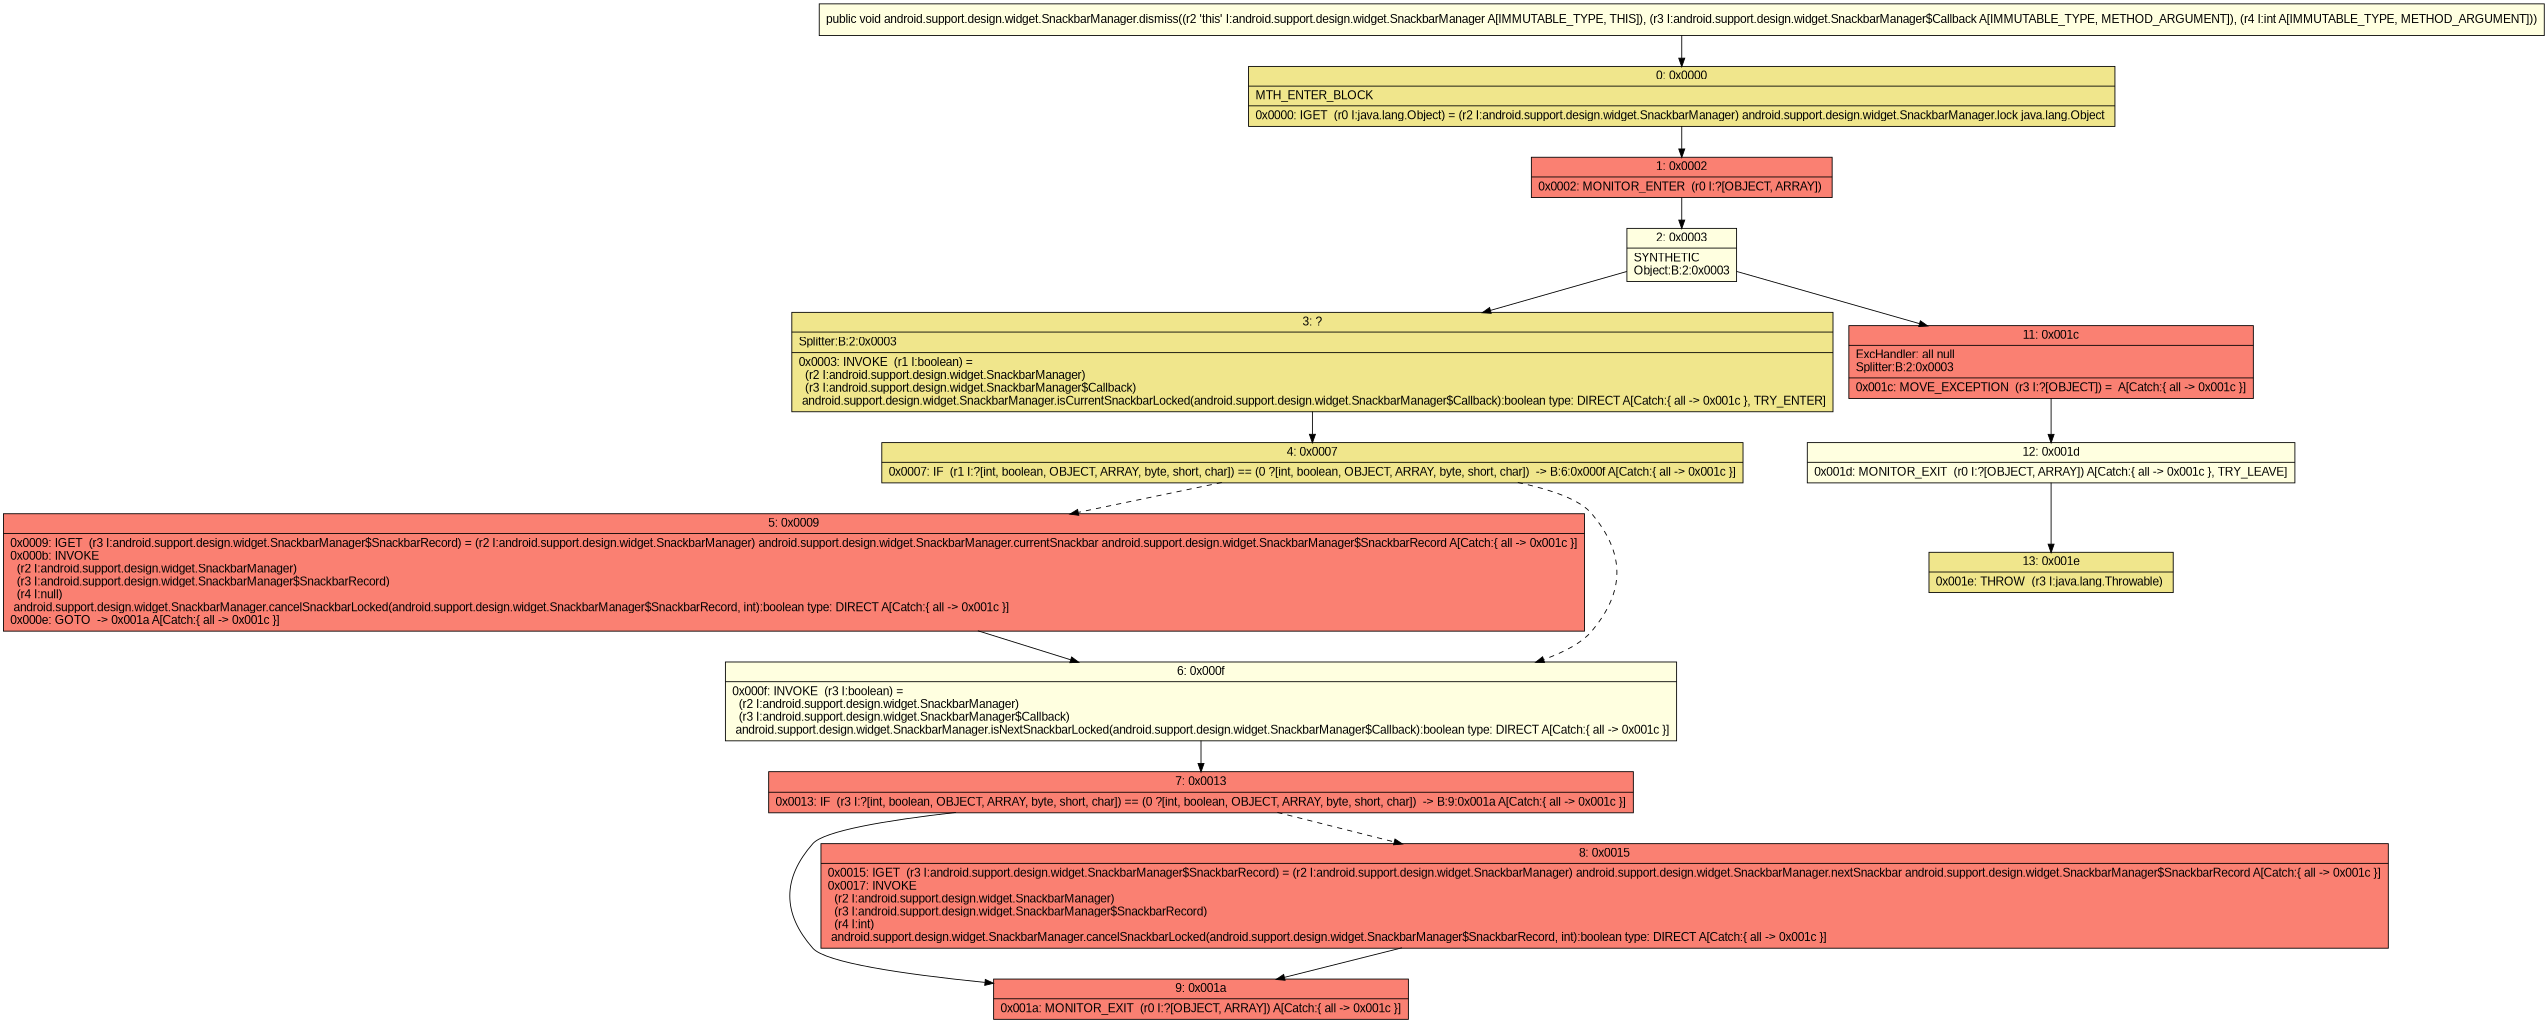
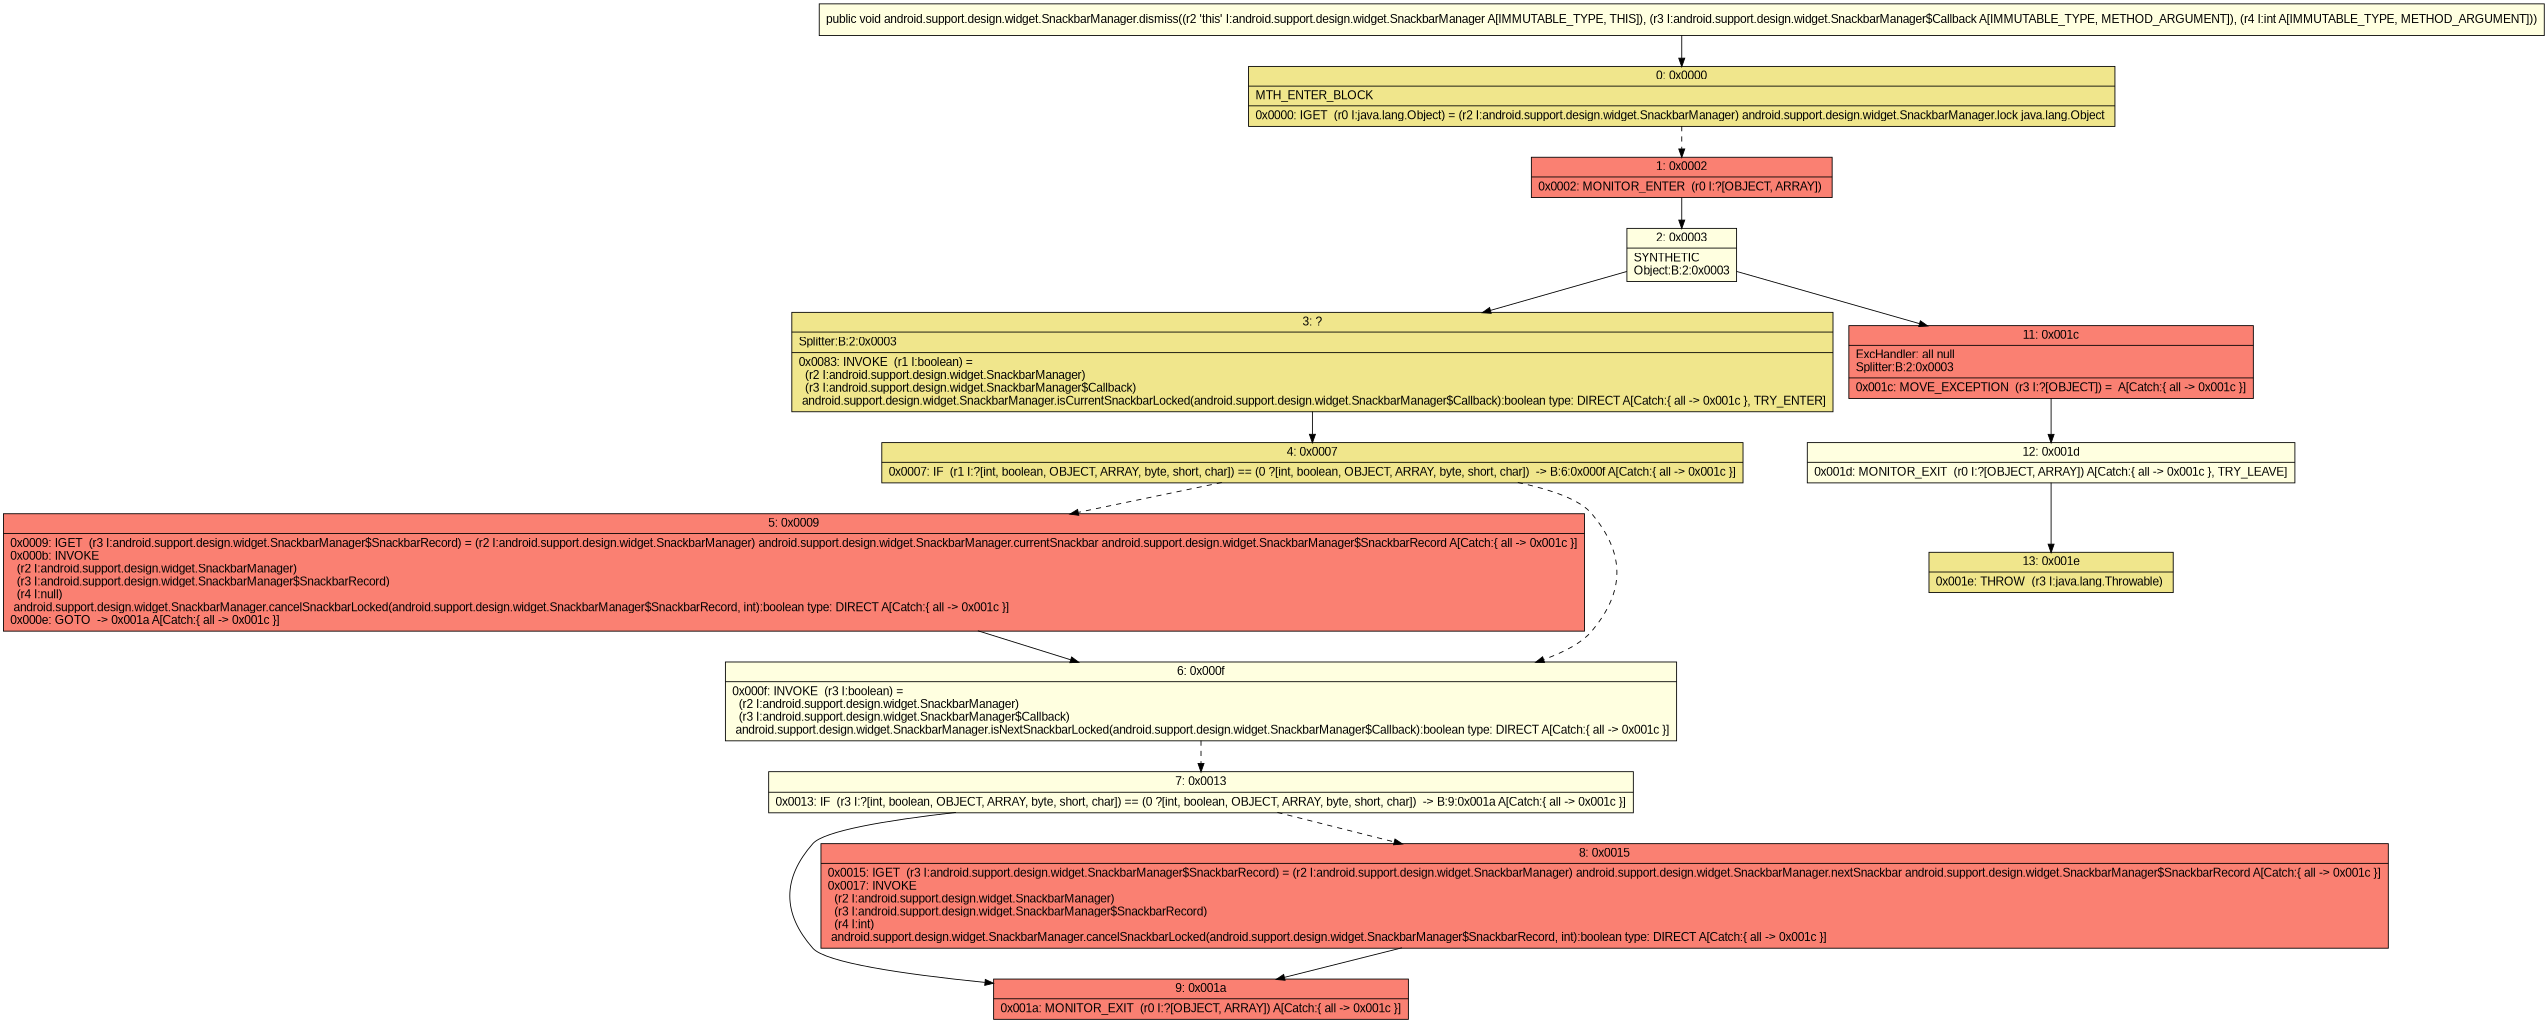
edge "0: 0x0000" -> "1: 0x0002": style solid -> dashed
node "3: ?": text "0x0003: INVOKE  (r1 I:boolean) =" -> "0x0083: INVOKE  (r1 I:boolean) ="
edge "6: 0x000f" -> "7: 0x0013": style solid -> dashed
node "7: 0x0013": fillcolor salmon -> lightyellow
